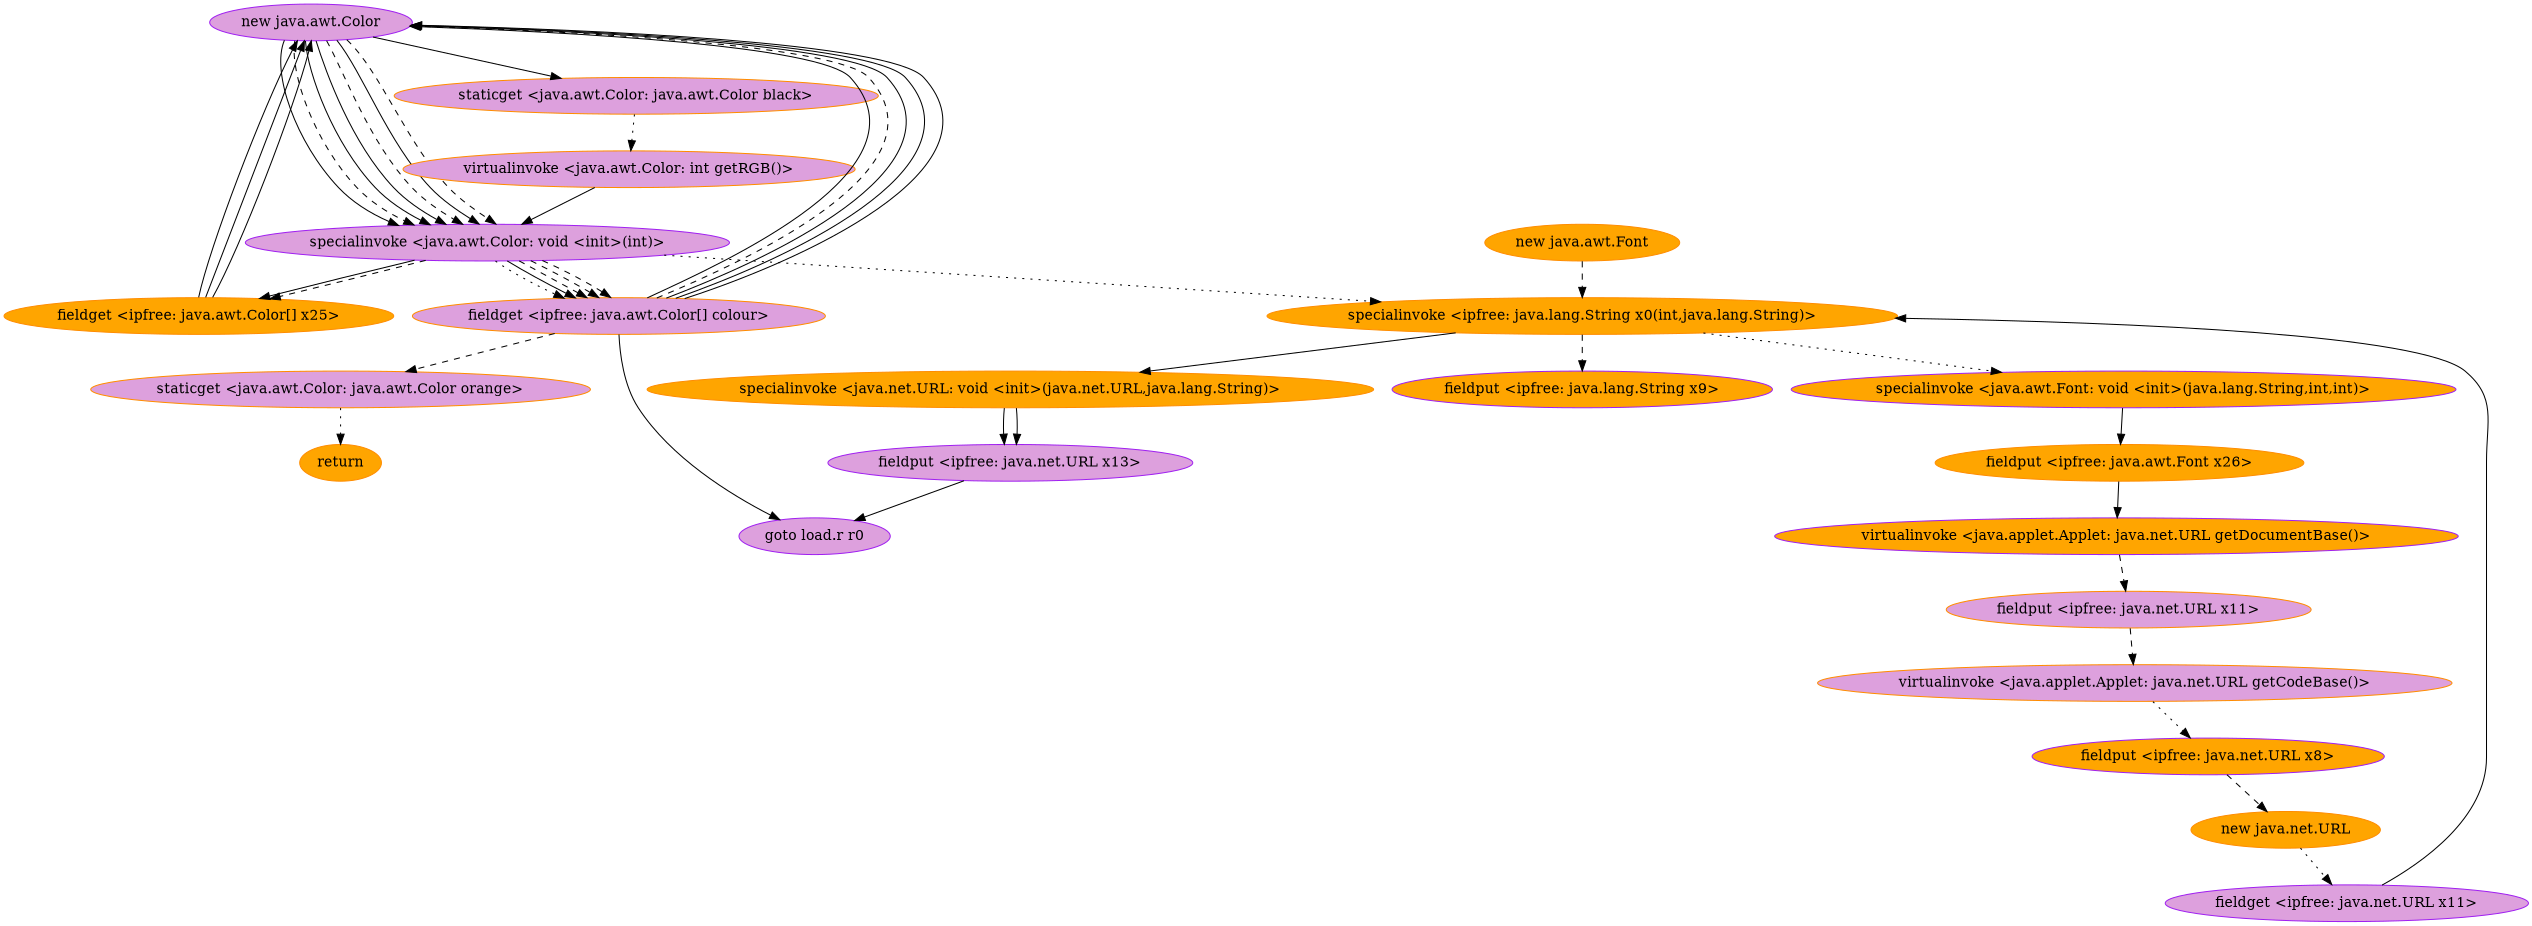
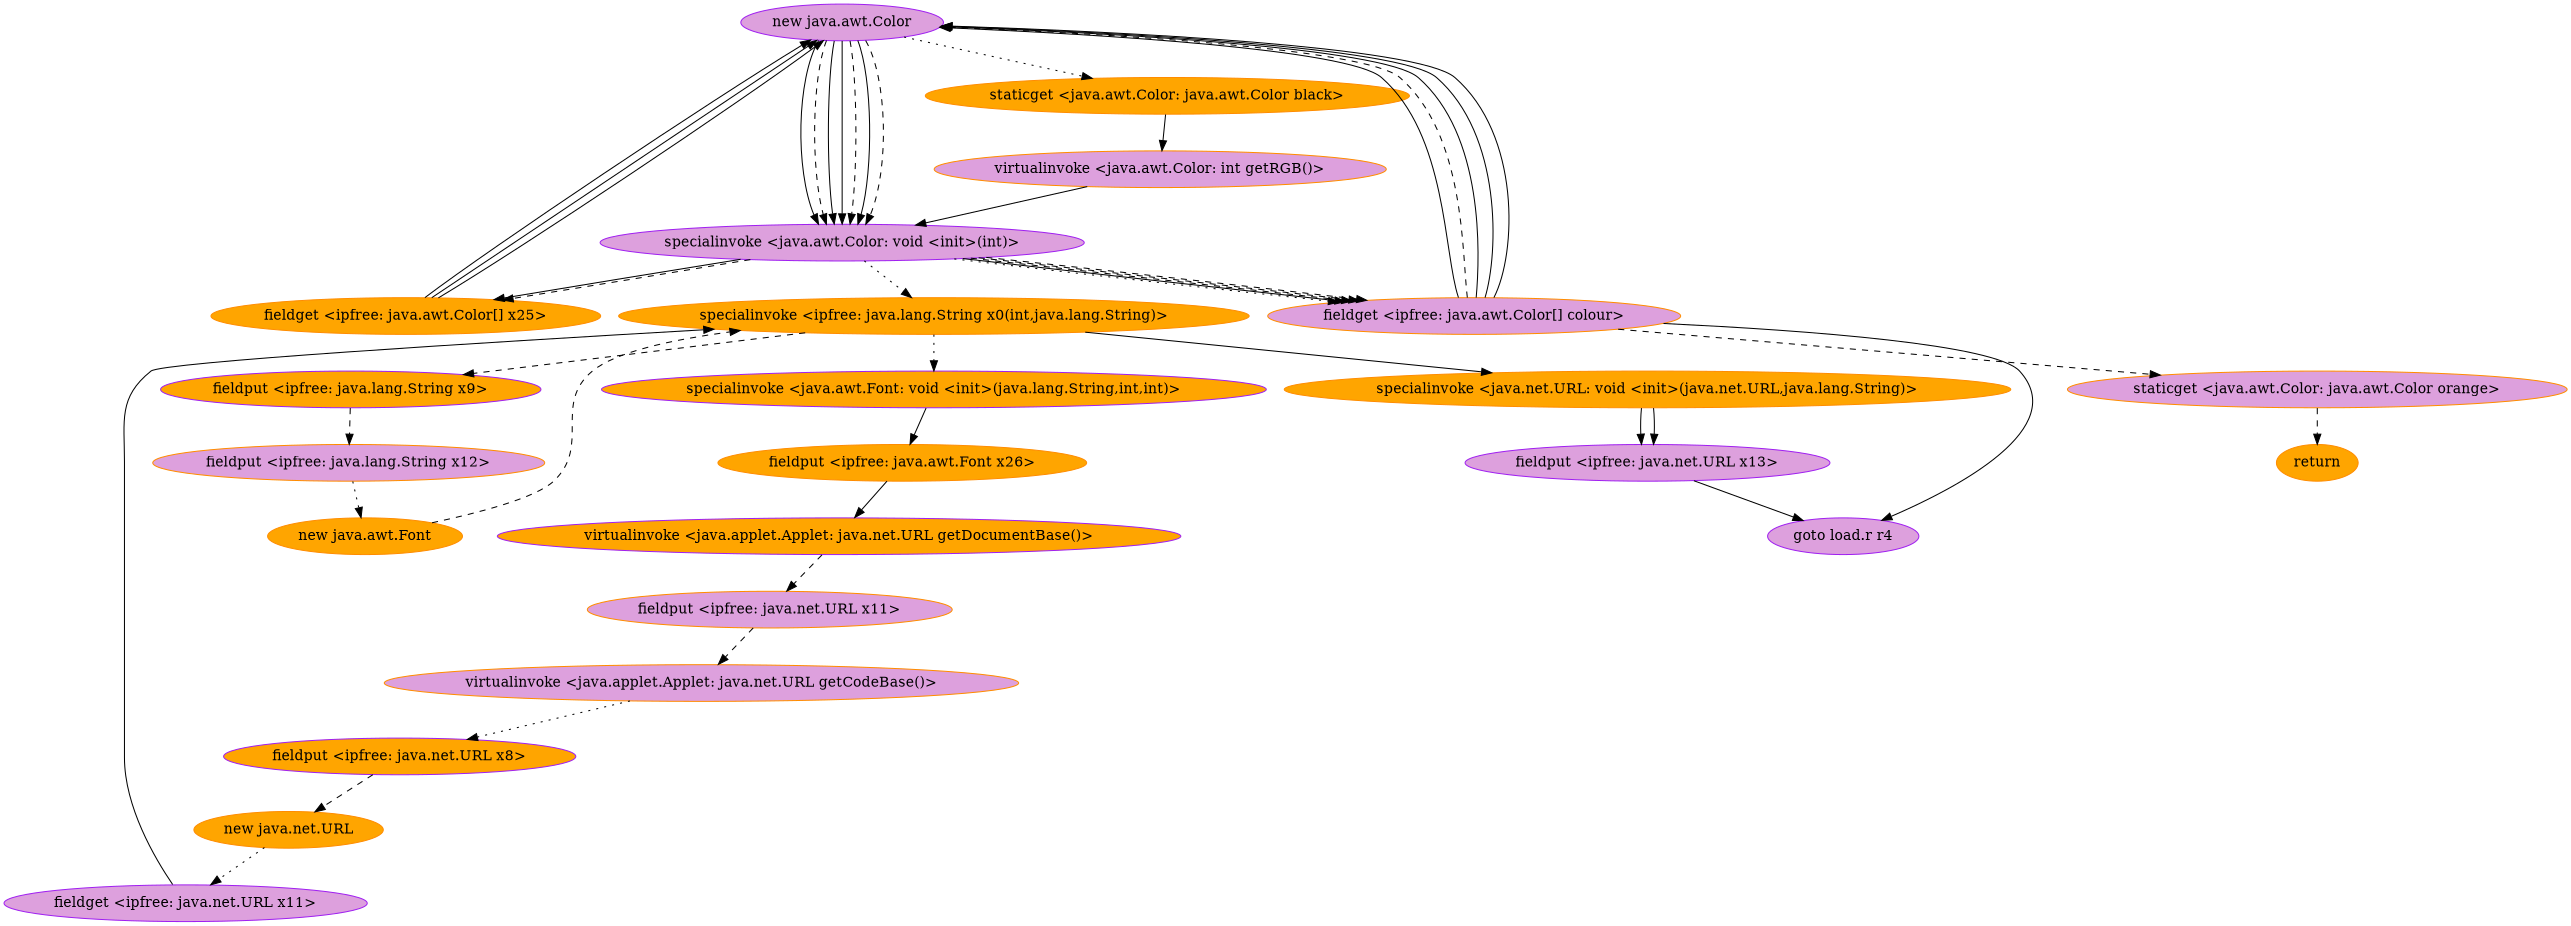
edge "new java.awt.Color" -> "staticget <java.awt.Color: java.awt.Color black>": style solid -> dotted
node "staticget <java.awt.Color: java.awt.Color black>": fillcolor plum -> orange
edge "staticget <java.awt.Color: java.awt.Color black>" -> "virtualinvoke <java.awt.Color: int getRGB()>": style dotted -> solid
edge "staticget <java.awt.Color: java.awt.Color orange>" -> "return": style dotted -> dashed
node "fieldput <ipfree: java.lang.String x12>": added
node "goto load.r r0": label "goto load.r r0" -> "goto load.r r4"
